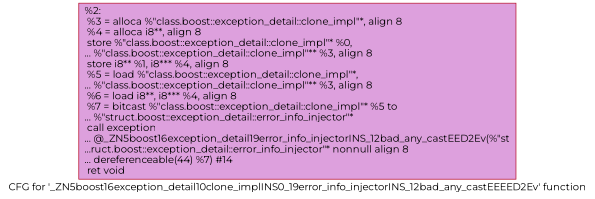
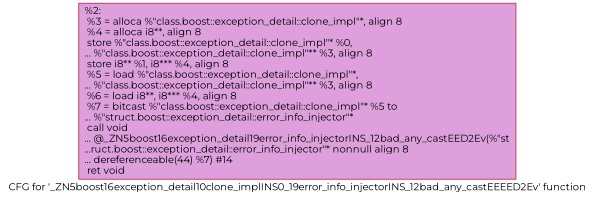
node "%2:": text "call exception" -> "call void"
